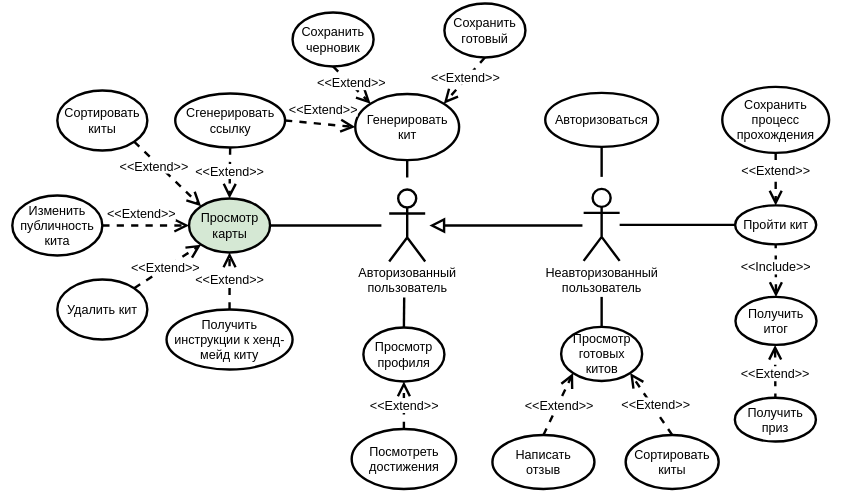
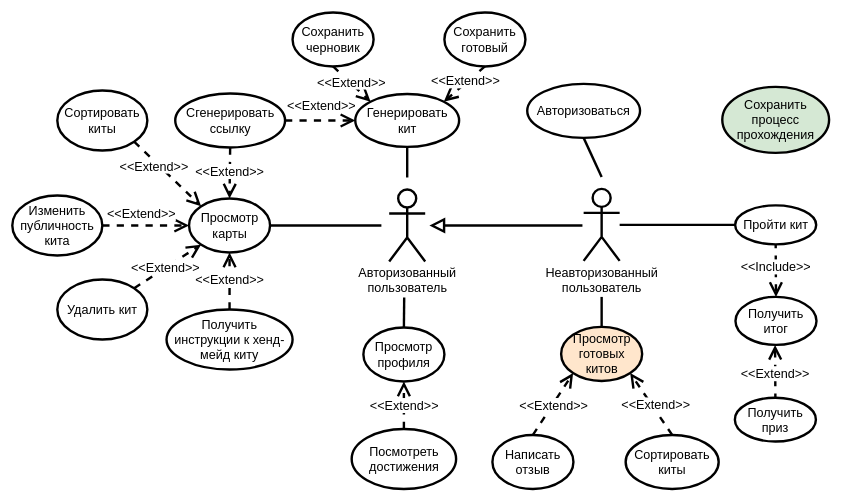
node "Сохранить готовый": moved (485, 30) -> (485, 39)
node "Авторизоваться": moved (602, 120) -> (584, 111)
node "Сохранить процесс прохождения": fillcolor #ffffff -> #d5e8d4
node "Генерировать кит": size 104x66 -> 104x53
edge "Сохранить процесс прохождения" -> "Пройти кит": removed, label "<<Extend>>"
node "Просмотр карты": fillcolor #d5e8d4 -> #ffffff
node "Просмотр готовых китов": fillcolor #ffffff -> #ffe6cc
node "Написать отзыв": size 102x54 -> 81x54
